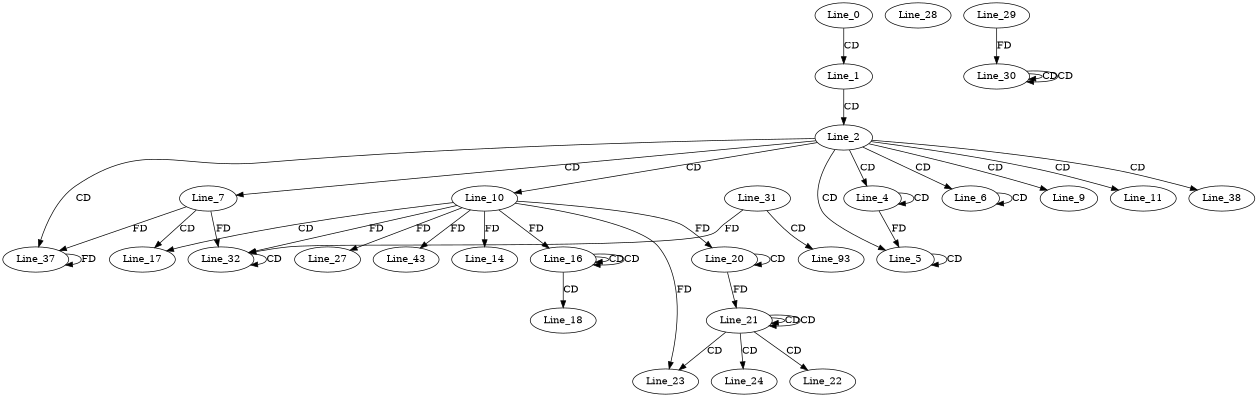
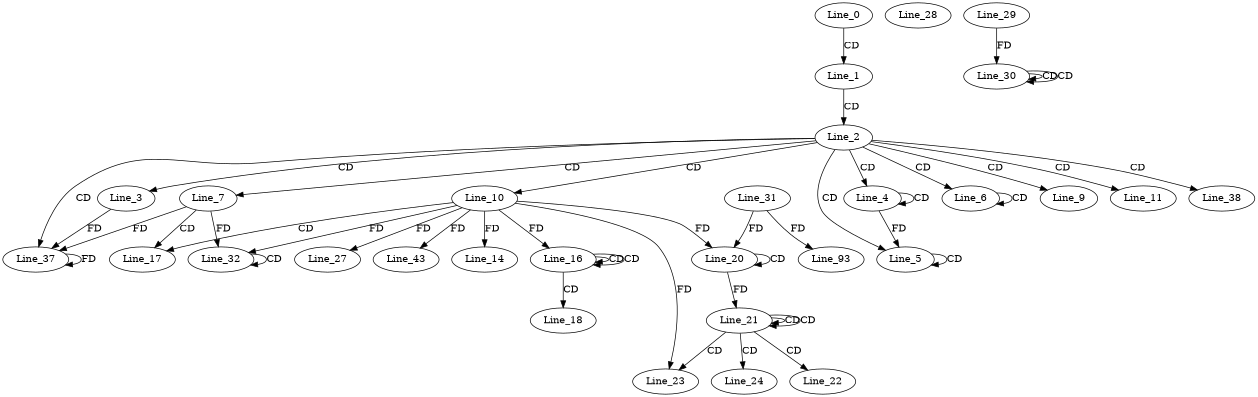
node "Line_3": added
edge "Line_31" -> "Line_93": label "CD" -> "FD"
edge "Line_31" -> "Line_32": now "Line_31" -> "Line_20"
